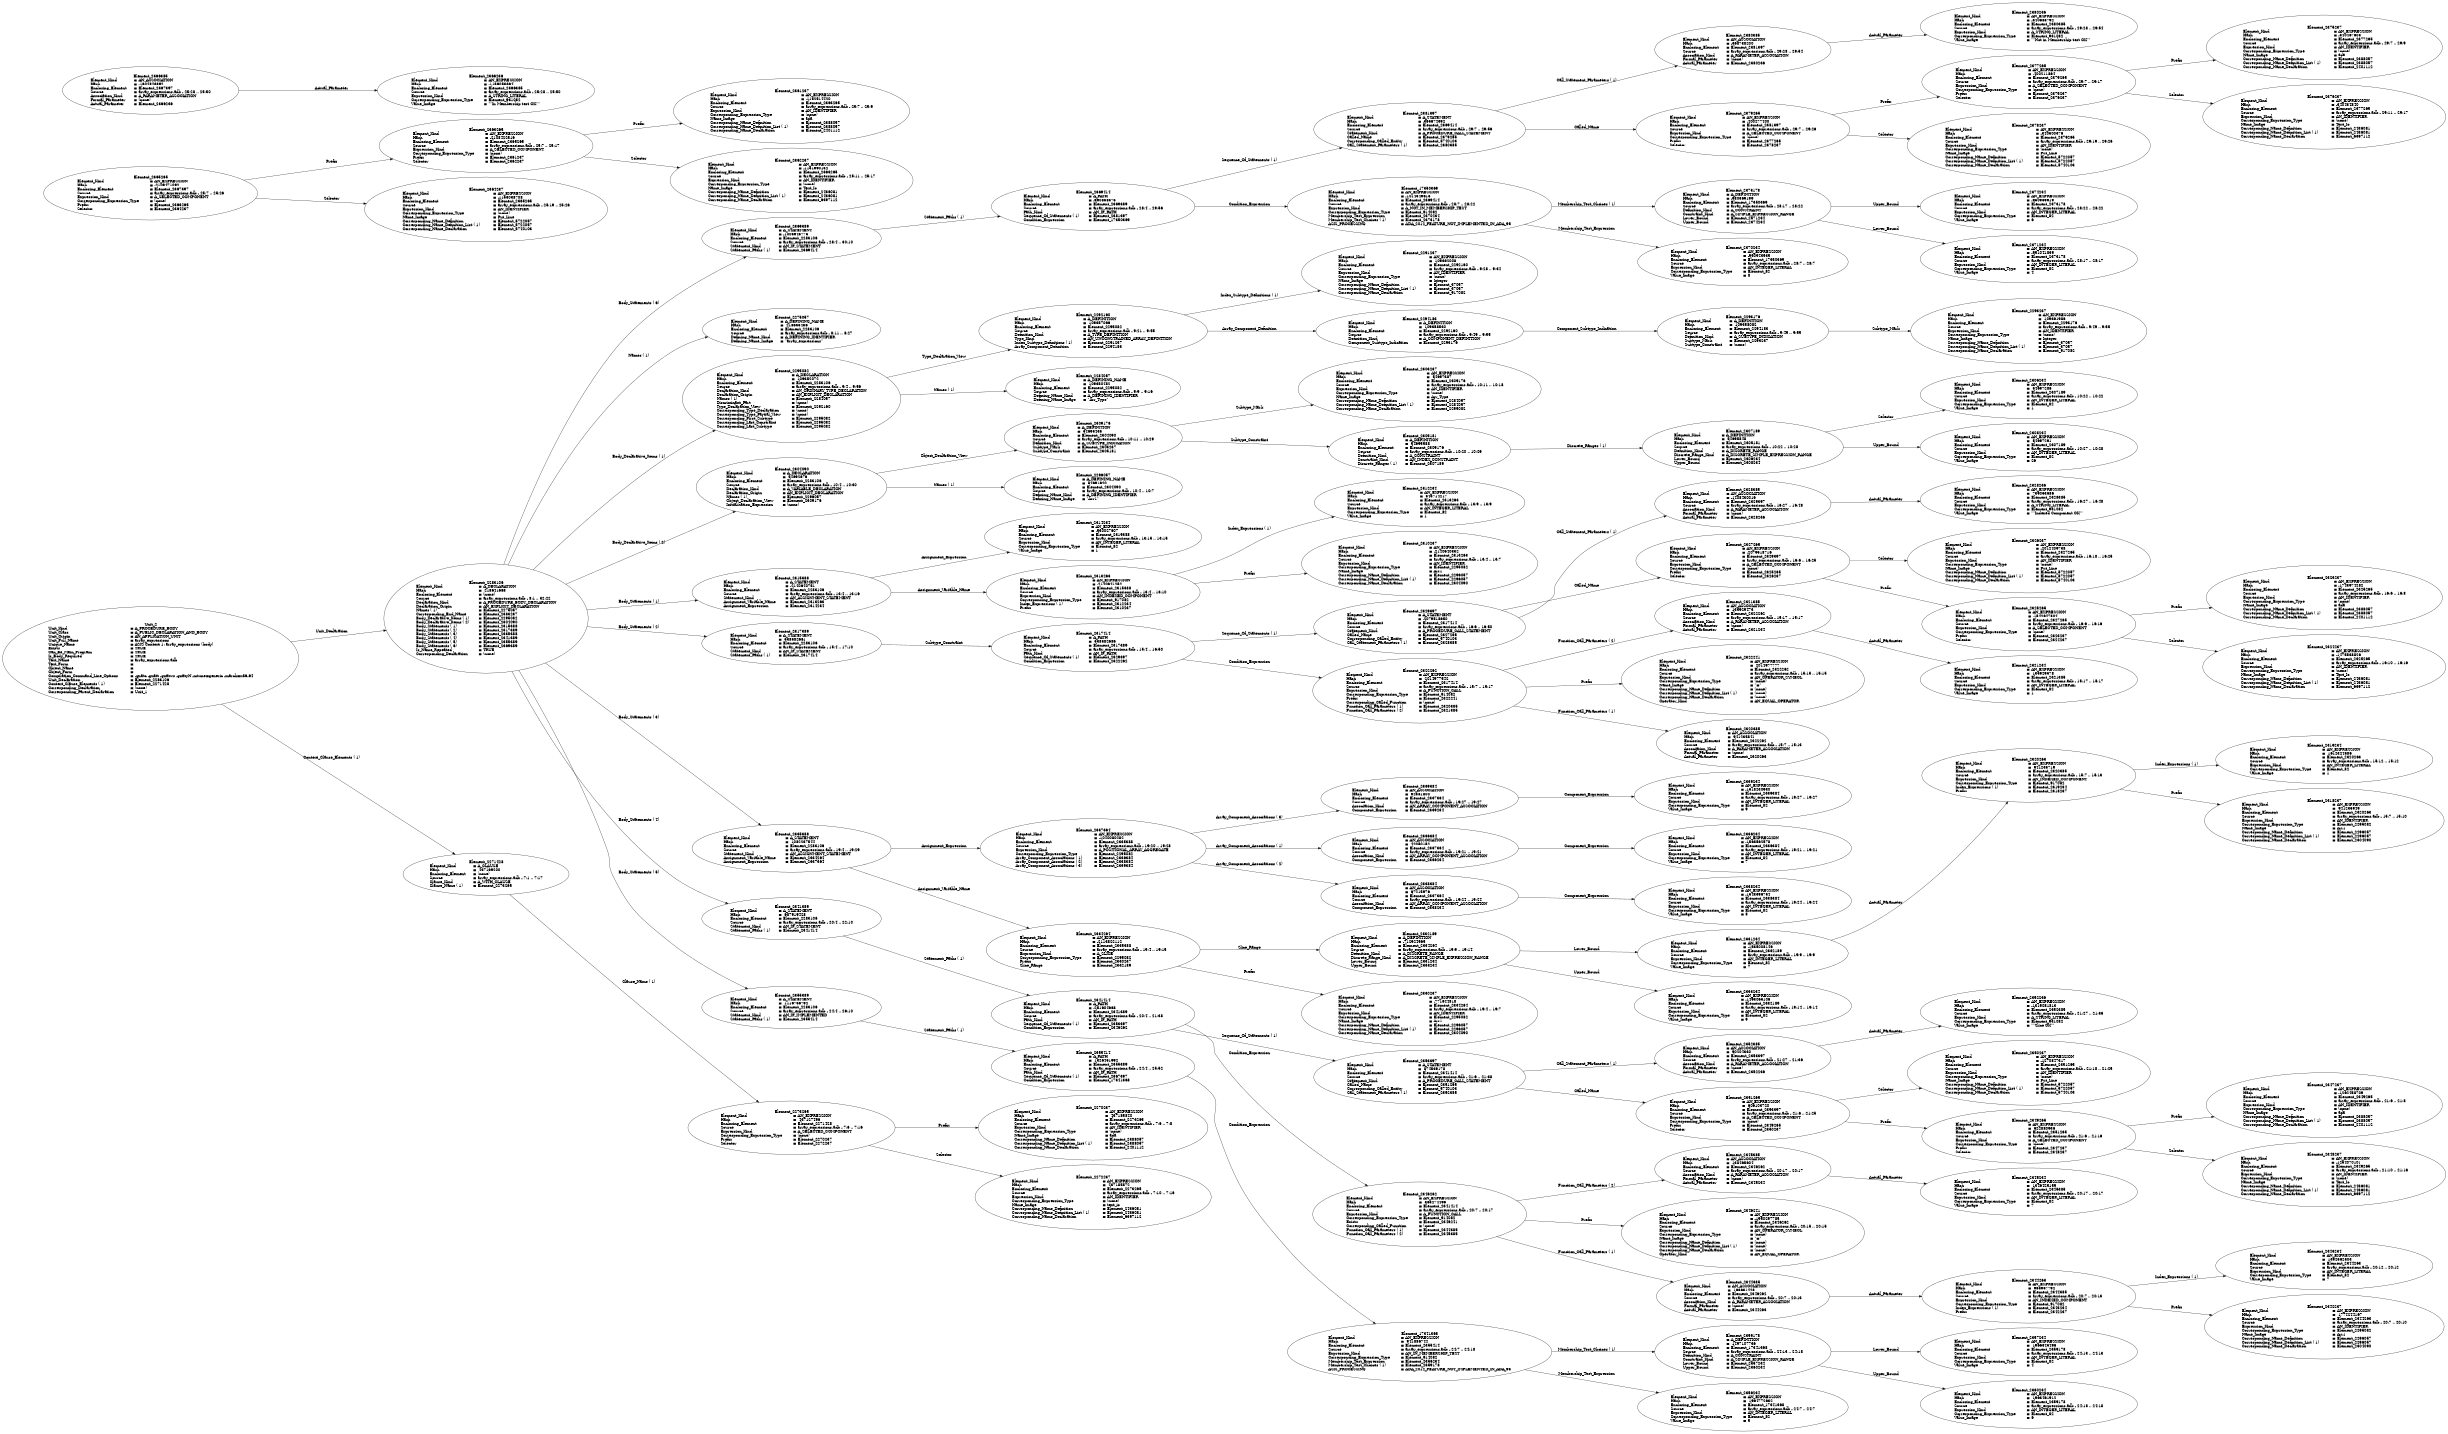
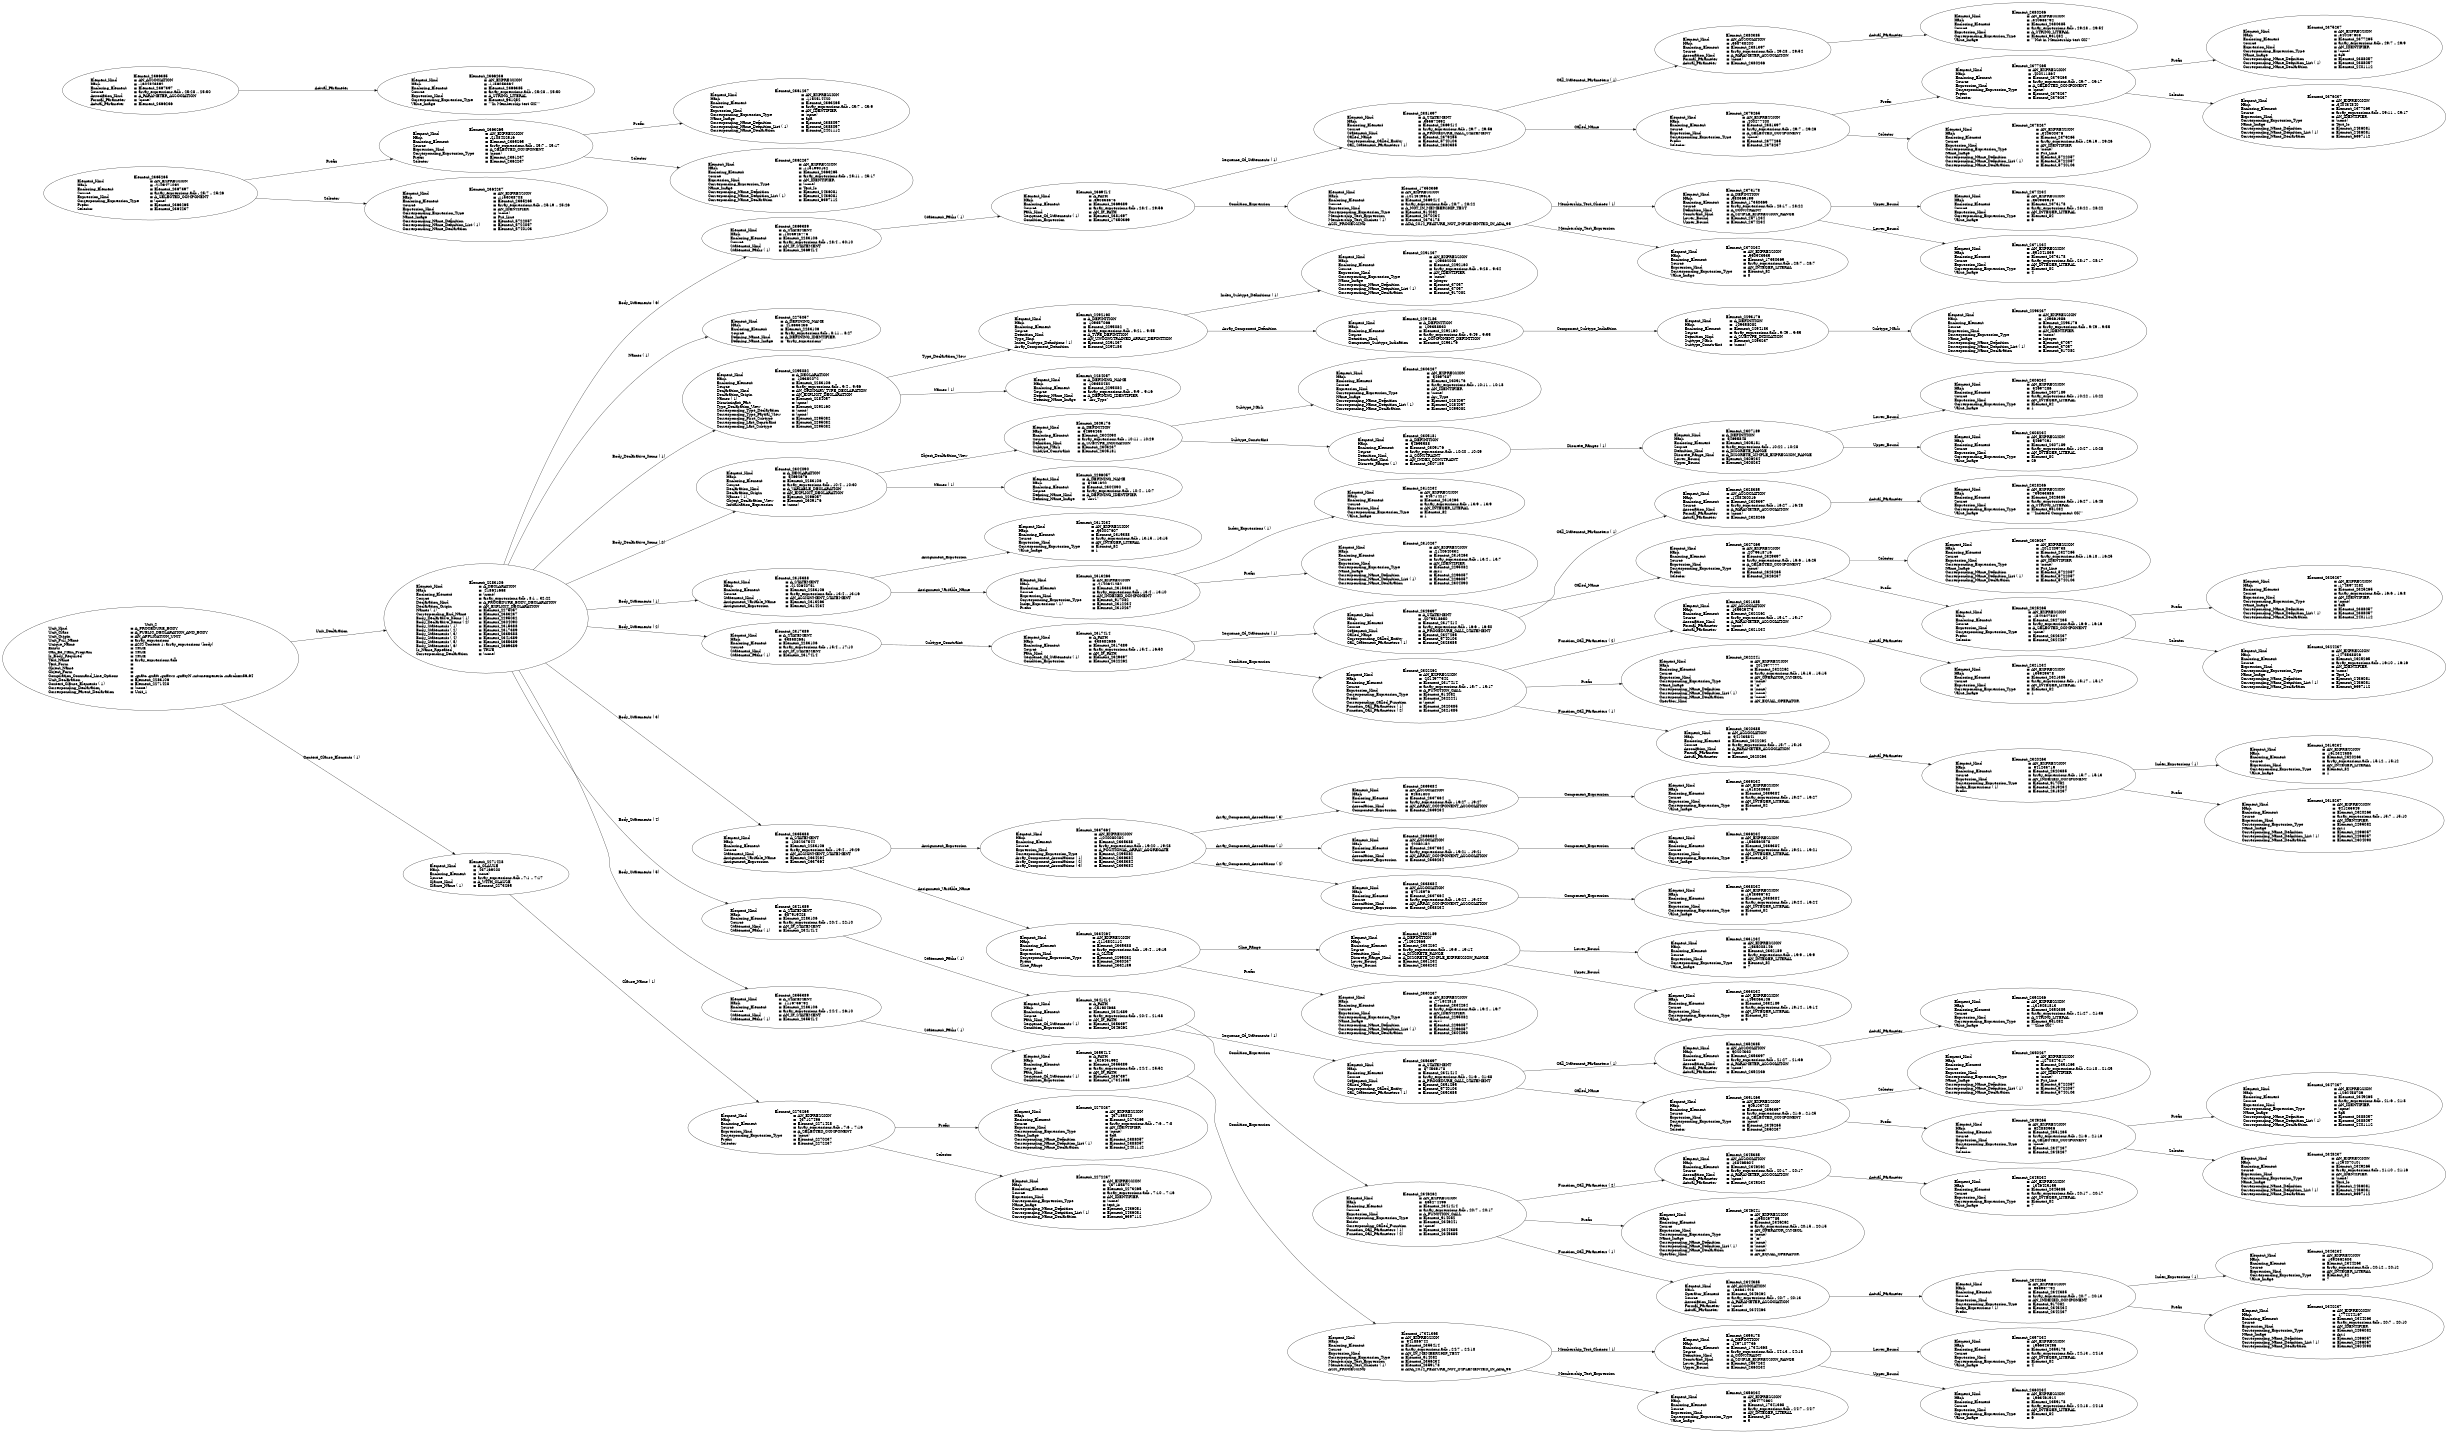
edge "Element_2307189" -> "Element_2306234": label "Selector" -> "Lower_Bound"
edge "Element_2331234" -> "Element_2320263": now "Element_2320385" -> "Element_2320263"
node "Element_2355389": text "AN_IF_IMPLEMENTED" -> "AN_IF_STATEMENT"
node "Element_2344385": text "Enclosing_Element" -> "Operator_Element"
